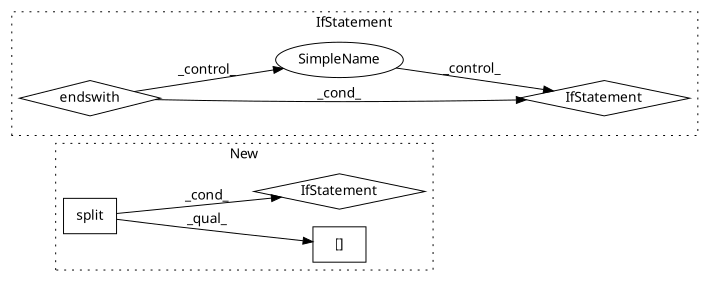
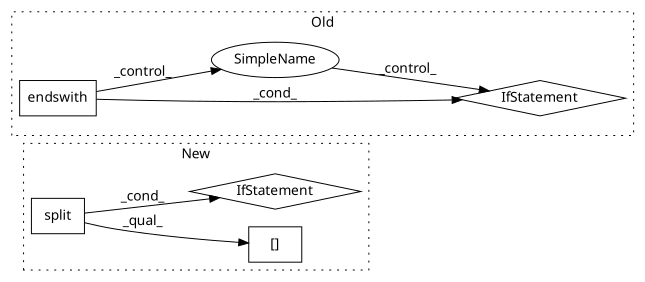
cluster "IfStatement": label "IfStatement" -> "Old"
node "endswith": shape diamond -> box
